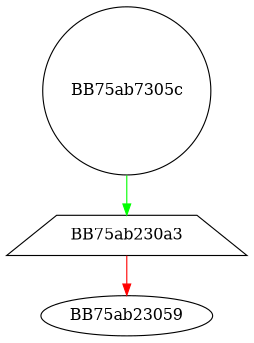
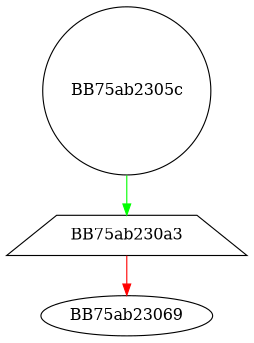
node "BB75ab7305c": label "BB75ab7305c" -> "BB75ab2305c"
node "BB75ab23059": label "BB75ab23059" -> "BB75ab23069"
